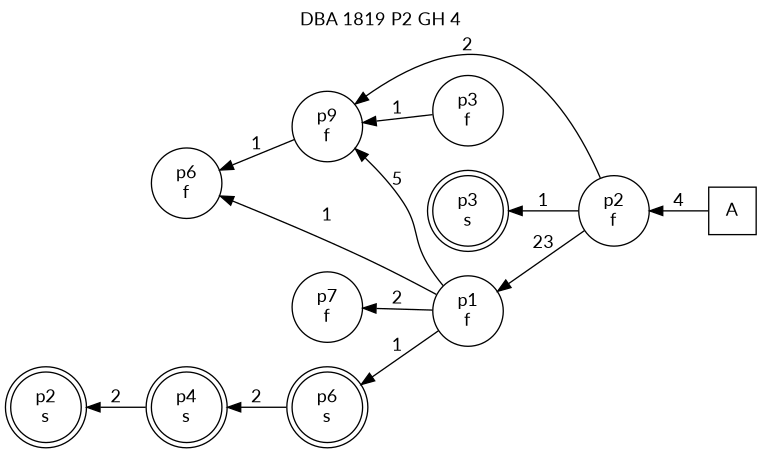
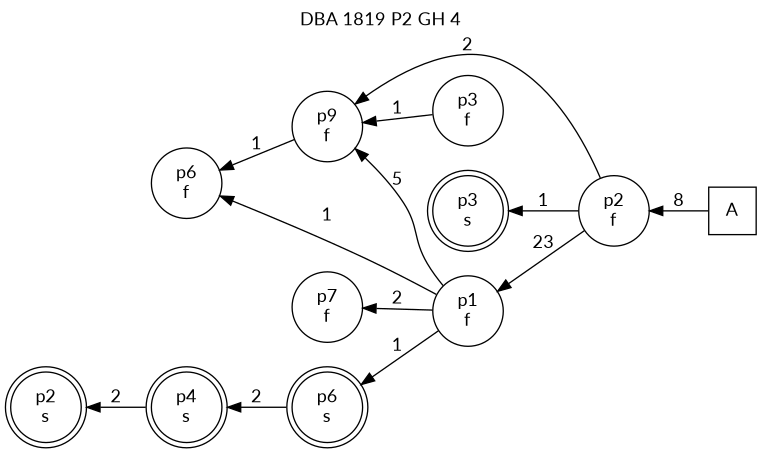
edge "A" -> "p2 f": label "4" -> "8"
